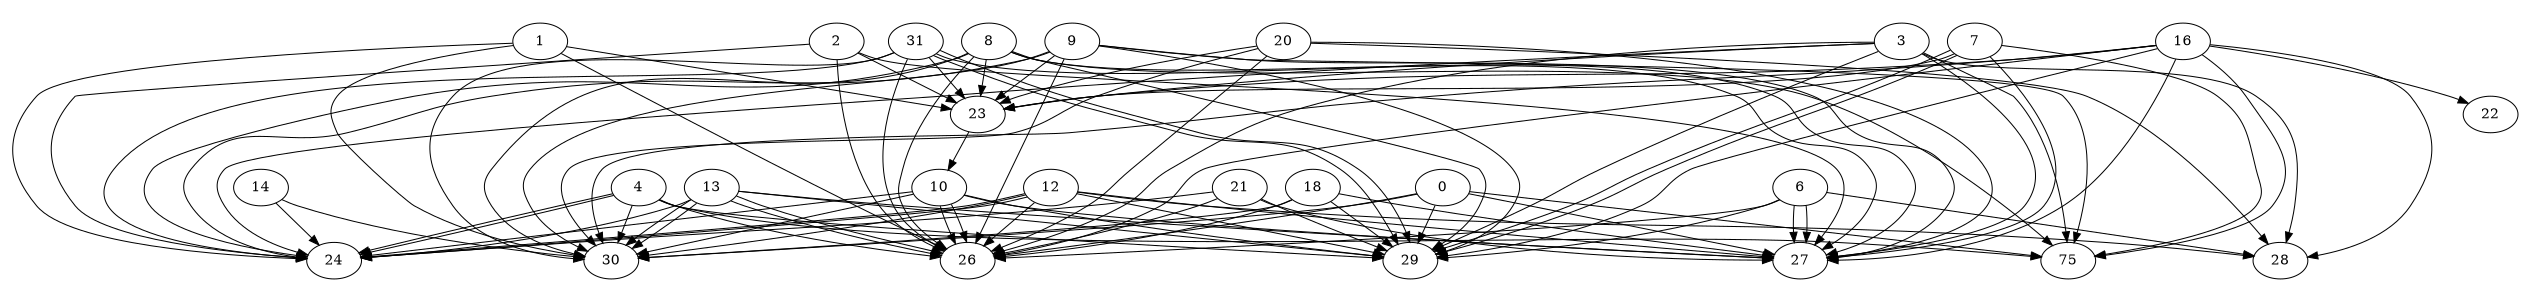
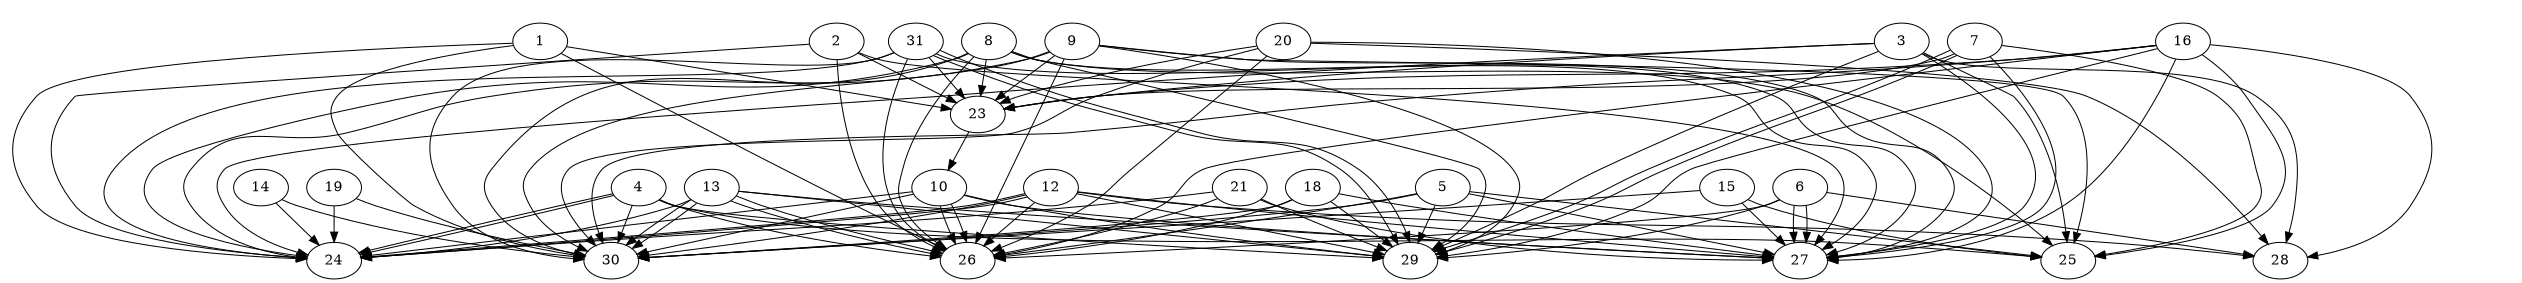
node "22": removed
edge "3" -> "26": removed
node "19": added
node "0": label "0" -> "5"
node "15": added
node "75": label "75" -> "25"
